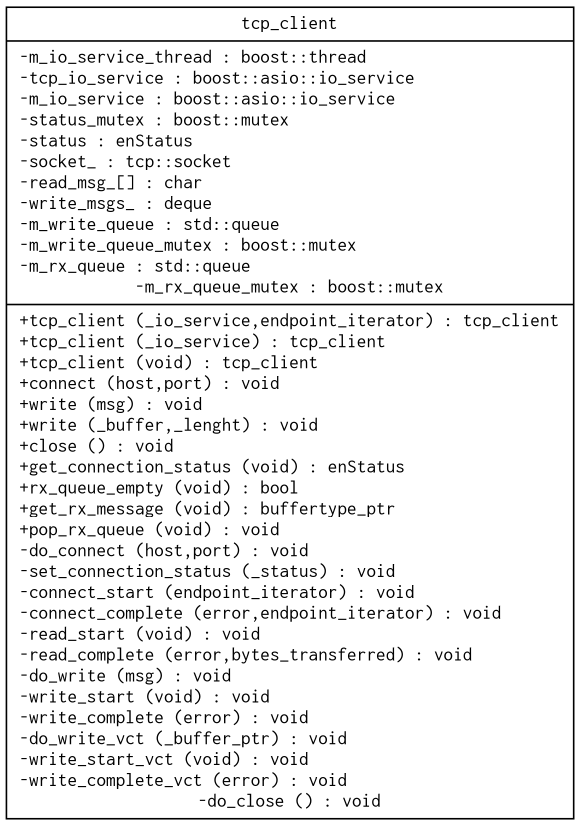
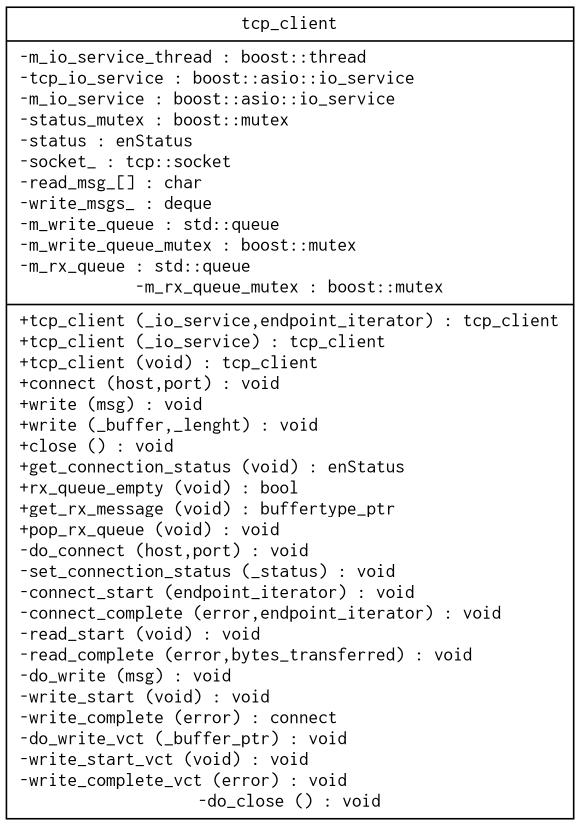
node "tcp_client": text "-write_complete (error) : void" -> "-write_complete (error) : connect"
